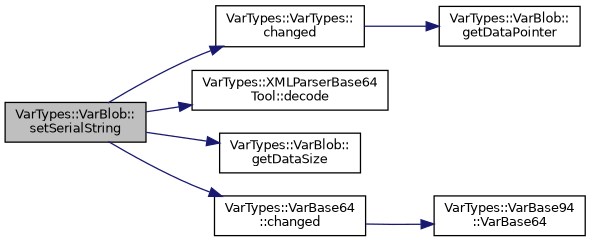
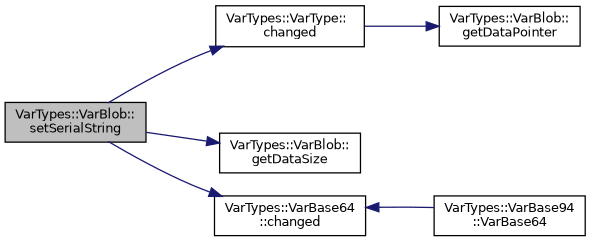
node "VarTypes::VarTypes:: changed": label "VarTypes::VarTypes:: changed" -> "VarTypes::VarType:: changed"
node "VarTypes::XMLParserBase64 Tool::decode": removed
edge "VarTypes::VarBase64 ::changed" -> "VarTypes::VarBase94 ::VarBase64": reversed
